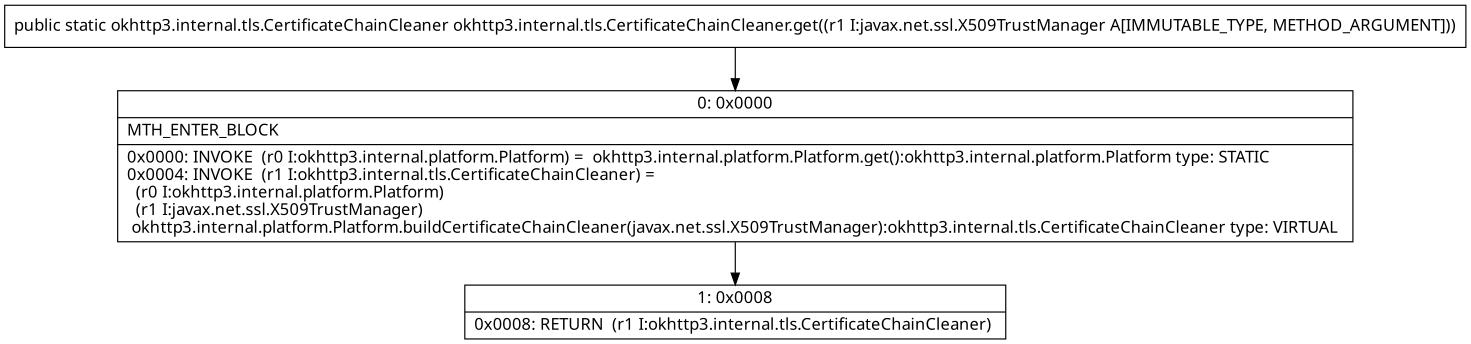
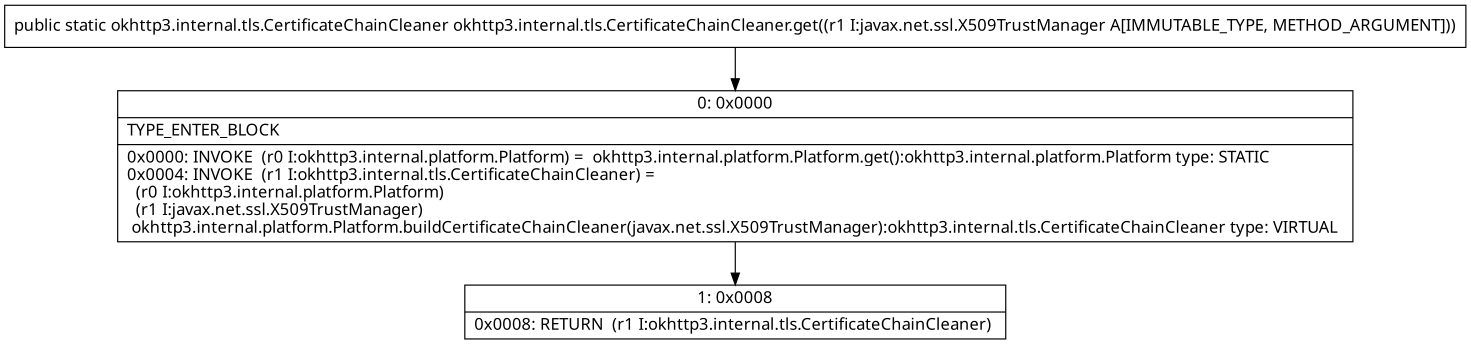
node "0: 0x0000": text "MTH_ENTER_BLOCK" -> "TYPE_ENTER_BLOCK"
